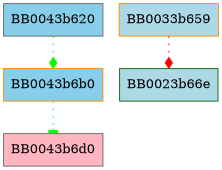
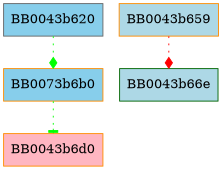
node "BB0033b659": label "BB0033b659" -> "BB0043b659"
node "BB0043b6b0": label "BB0043b6b0" -> "BB0073b6b0"
node "BB0023b66e": label "BB0023b66e" -> "BB0043b66e"
node "BB0043b6d0": color gray40 -> darkorange
